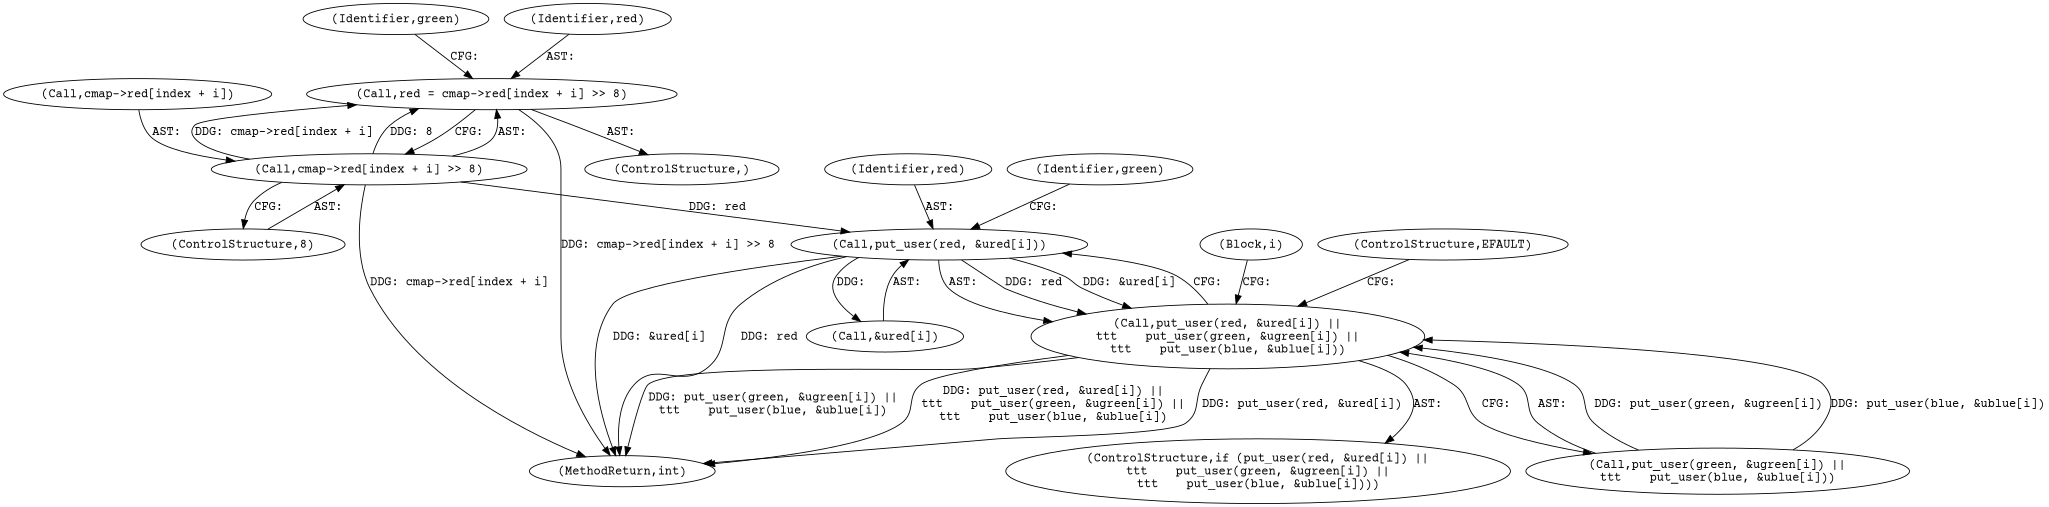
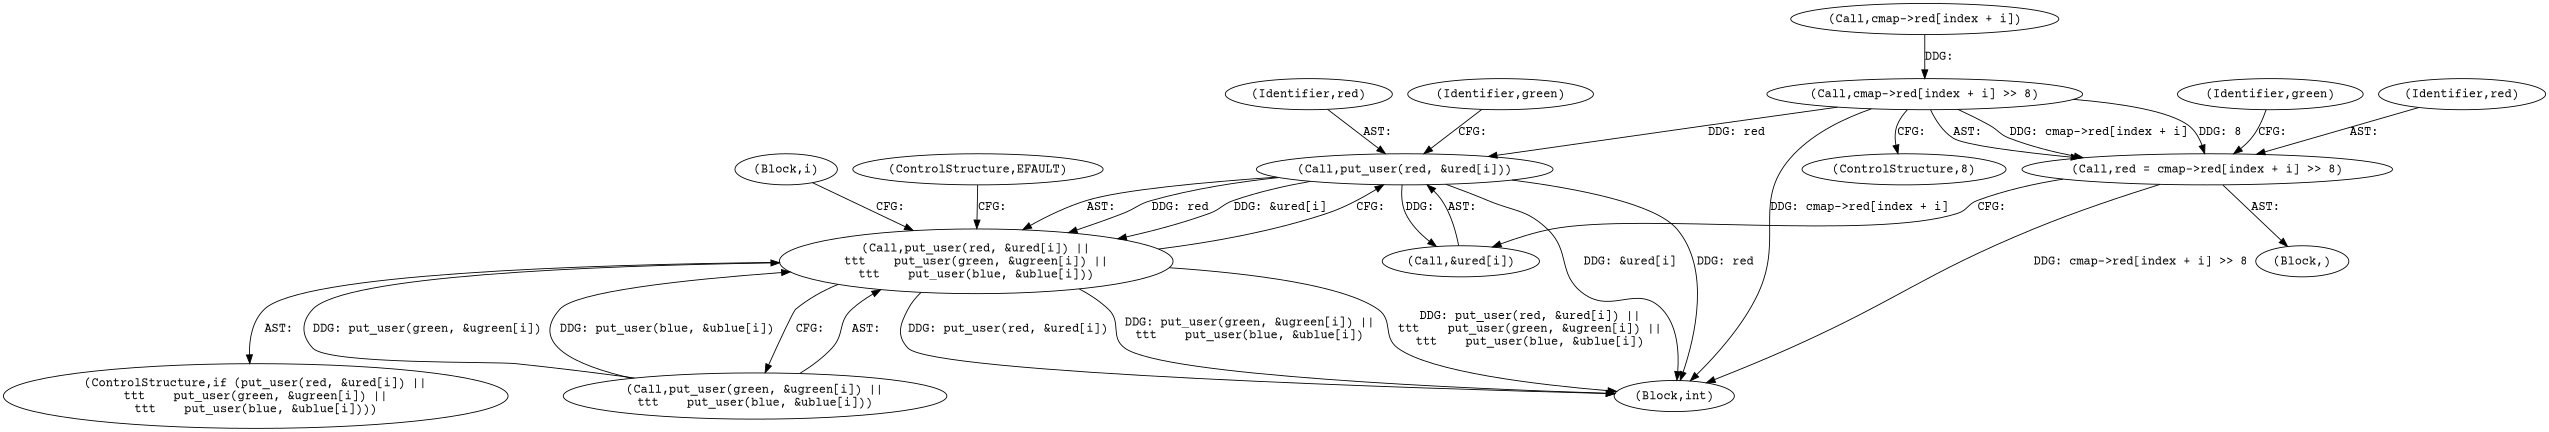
edge "(Call,cmap->red[index + i])" -> "(Call,cmap->red[index + i] >> 8)": label "AST: " -> "DDG: "
edge "(Call,red = cmap->red[index + i] >> 8)" -> "(Call,cmap->red[index + i] >> 8)": now "(Call,red = cmap->red[index + i] >> 8)" -> "(Call,&ured[i])"
node "(ControlStructure,)": label "(ControlStructure,)" -> "(Block,)"
edge "(ControlStructure,8)" -> "(Call,cmap->red[index + i] >> 8)": removed, label "AST:"
node "(MethodReturn,int)": label "(MethodReturn,int)" -> "(Block,int)"
